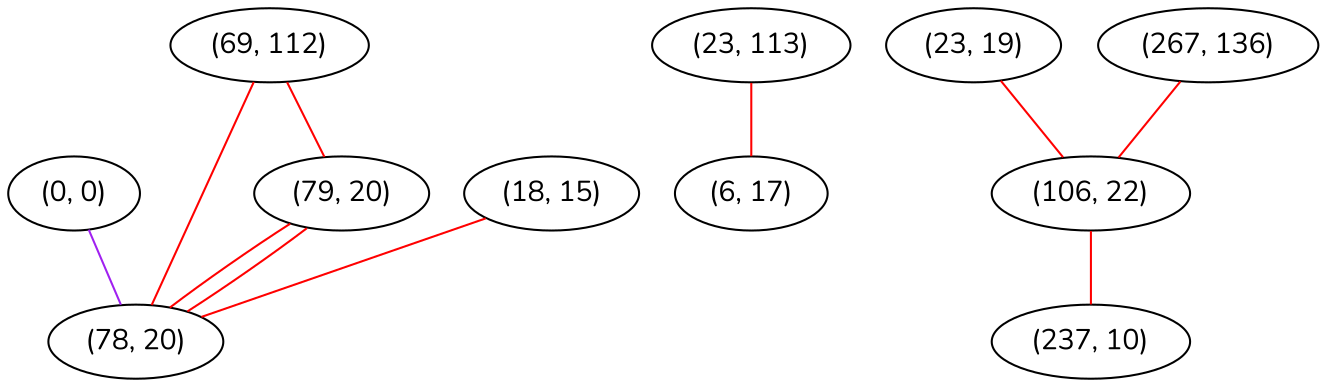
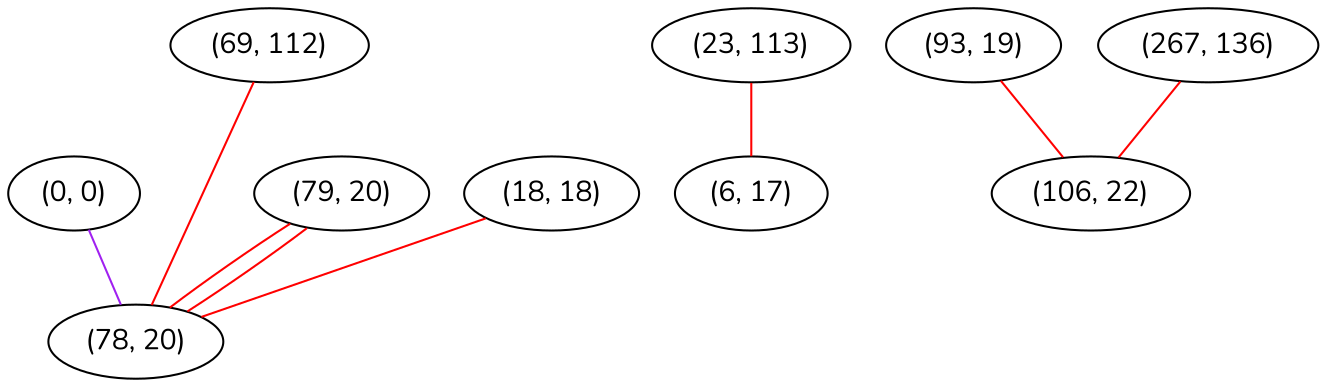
node "(23, 19)": label "(23, 19)" -> "(93, 19)"
edge "(69, 112)" -- "(79, 20)": removed
node "(18, 15)": label "(18, 15)" -> "(18, 18)"
node "(237, 10)": removed
